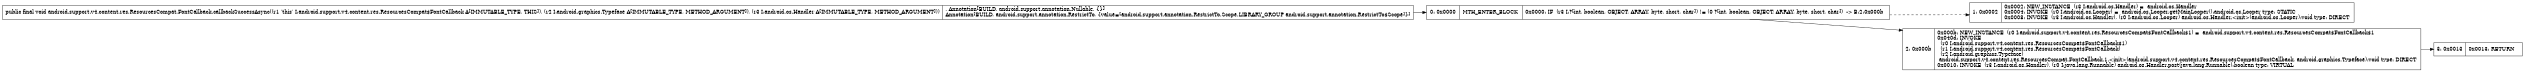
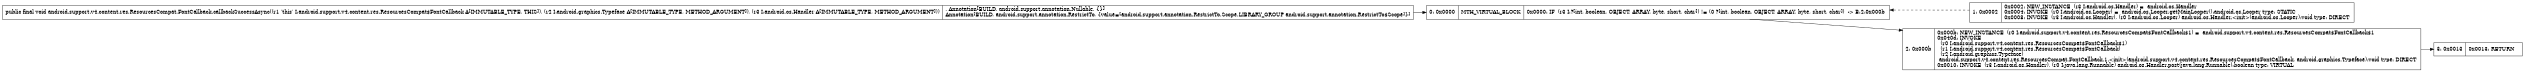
node "0: 0x0000": text "MTH_ENTER_BLOCK" -> "MTH_VIRTUAL_BLOCK"
edge "0: 0x0000" -> "1: 0x0002": reversed
